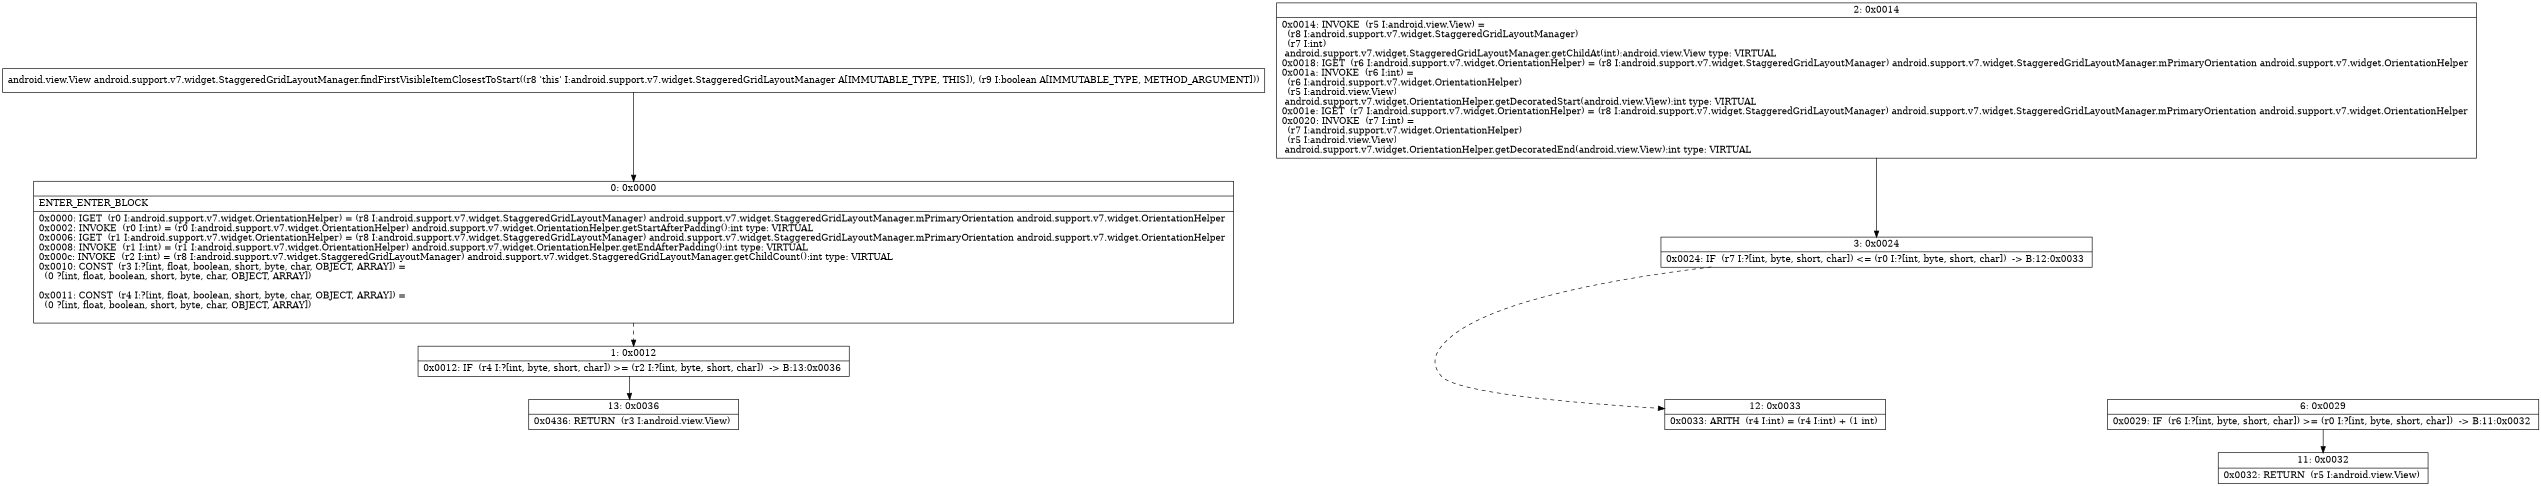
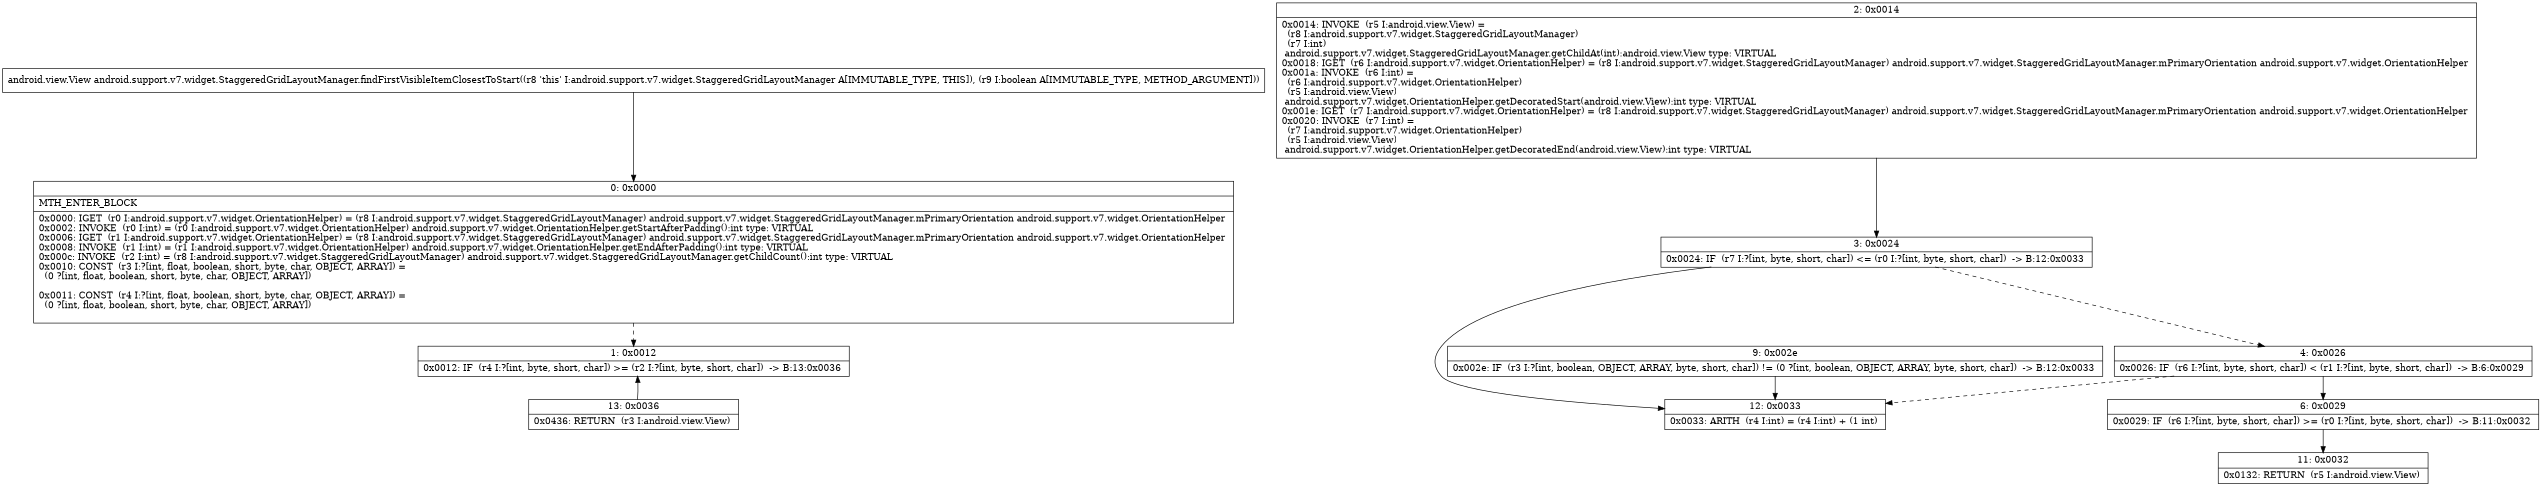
node "0: 0x0000": text "ENTER_ENTER_BLOCK" -> "MTH_ENTER_BLOCK"
edge "3: 0x0024" -> "12: 0x0033": style dashed -> solid
node "9: 0x002e": added
node "4: 0x0026": added
edge "1: 0x0012" -> "13: 0x0036": reversed
node "11: 0x0032": text "0x0032: RETURN  (r5 I:android.view.View)" -> "0x0132: RETURN  (r5 I:android.view.View)"
